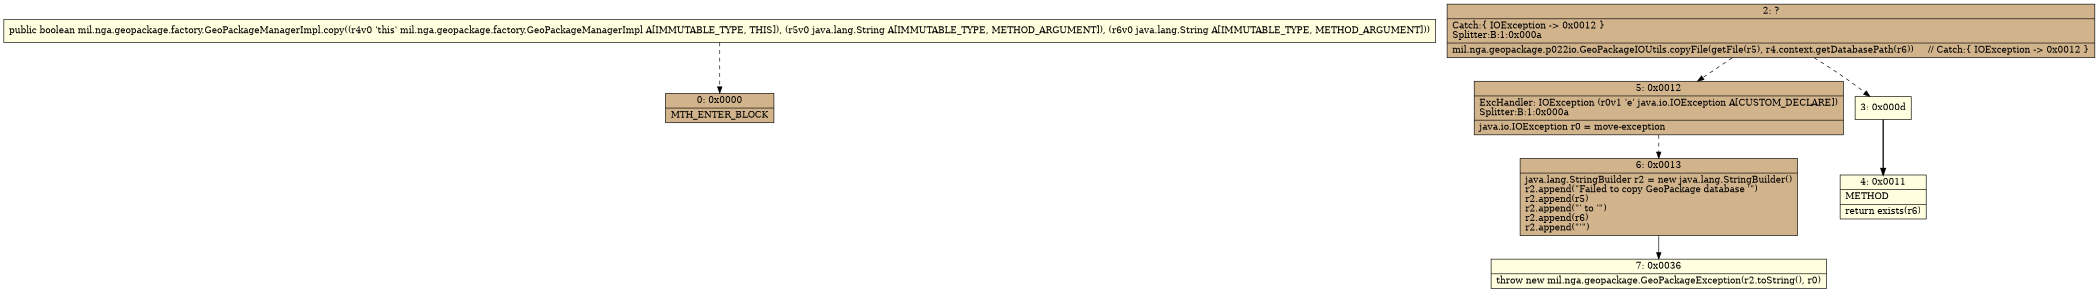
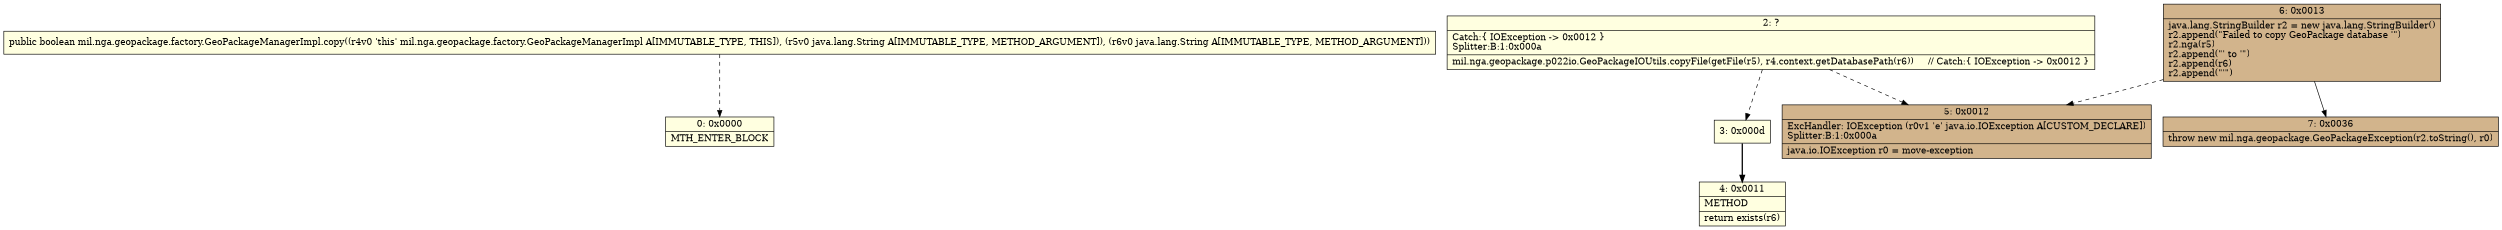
node "2: ?": fillcolor tan -> lightyellow
node "0: 0x0000": fillcolor tan -> lightyellow
edge "5: 0x0012" -> "6: 0x0013": reversed
node "6: 0x0013": text "r2.append(r5)" -> "r2.nga(r5)"
node "7: 0x0036": fillcolor lightyellow -> tan
